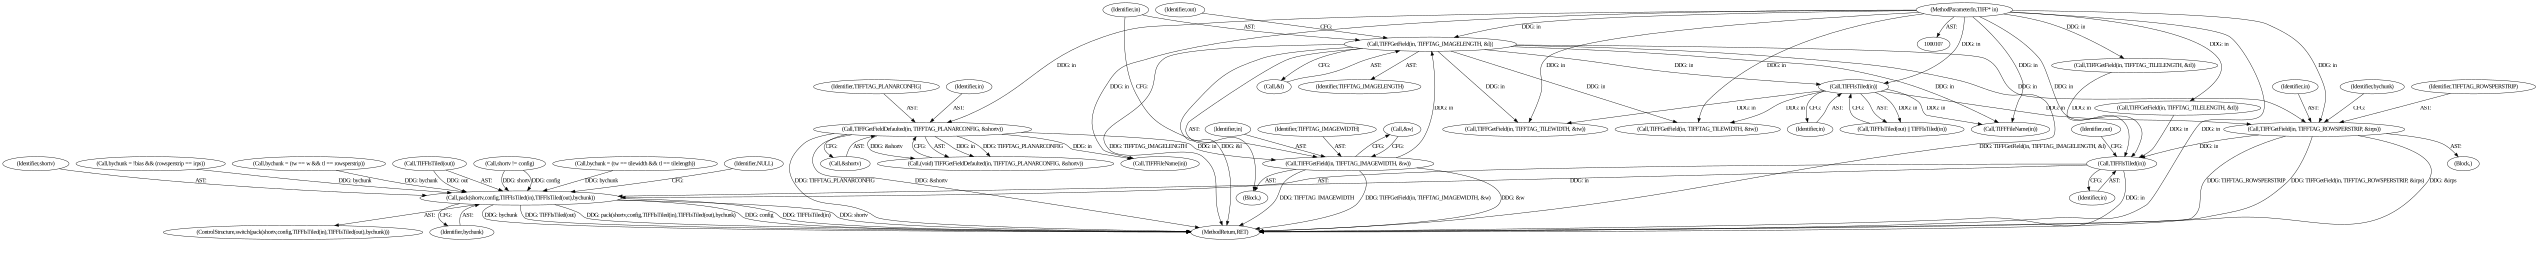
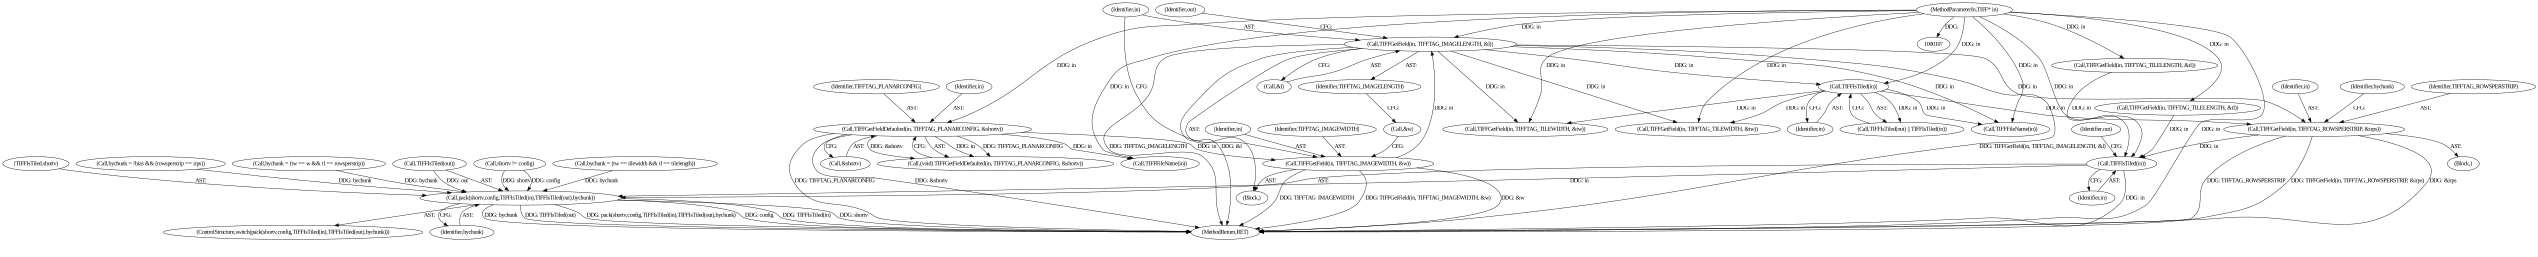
edge "(MethodParameterIn,TIFF* in)" -> "(Call,TIFFGetField(in, TIFFTAG_ROWSPERSTRIP, &irps))": removed, label "DDG: in"
edge "(MethodParameterIn,TIFF* in)" -> "1000107": label "AST: " -> "DDG: "
edge "(Call,TIFFGetField(in, TIFFTAG_IMAGEWIDTH, &w))" -> "(Call,&w)": now "(Identifier,TIFFTAG_IMAGELENGTH)" -> "(Call,&w)"
node "(Identifier,shortv)": label "(Identifier,shortv)" -> "(TIFFIsTiled,shortv)"
node "(Identifier,NULL)": removed
